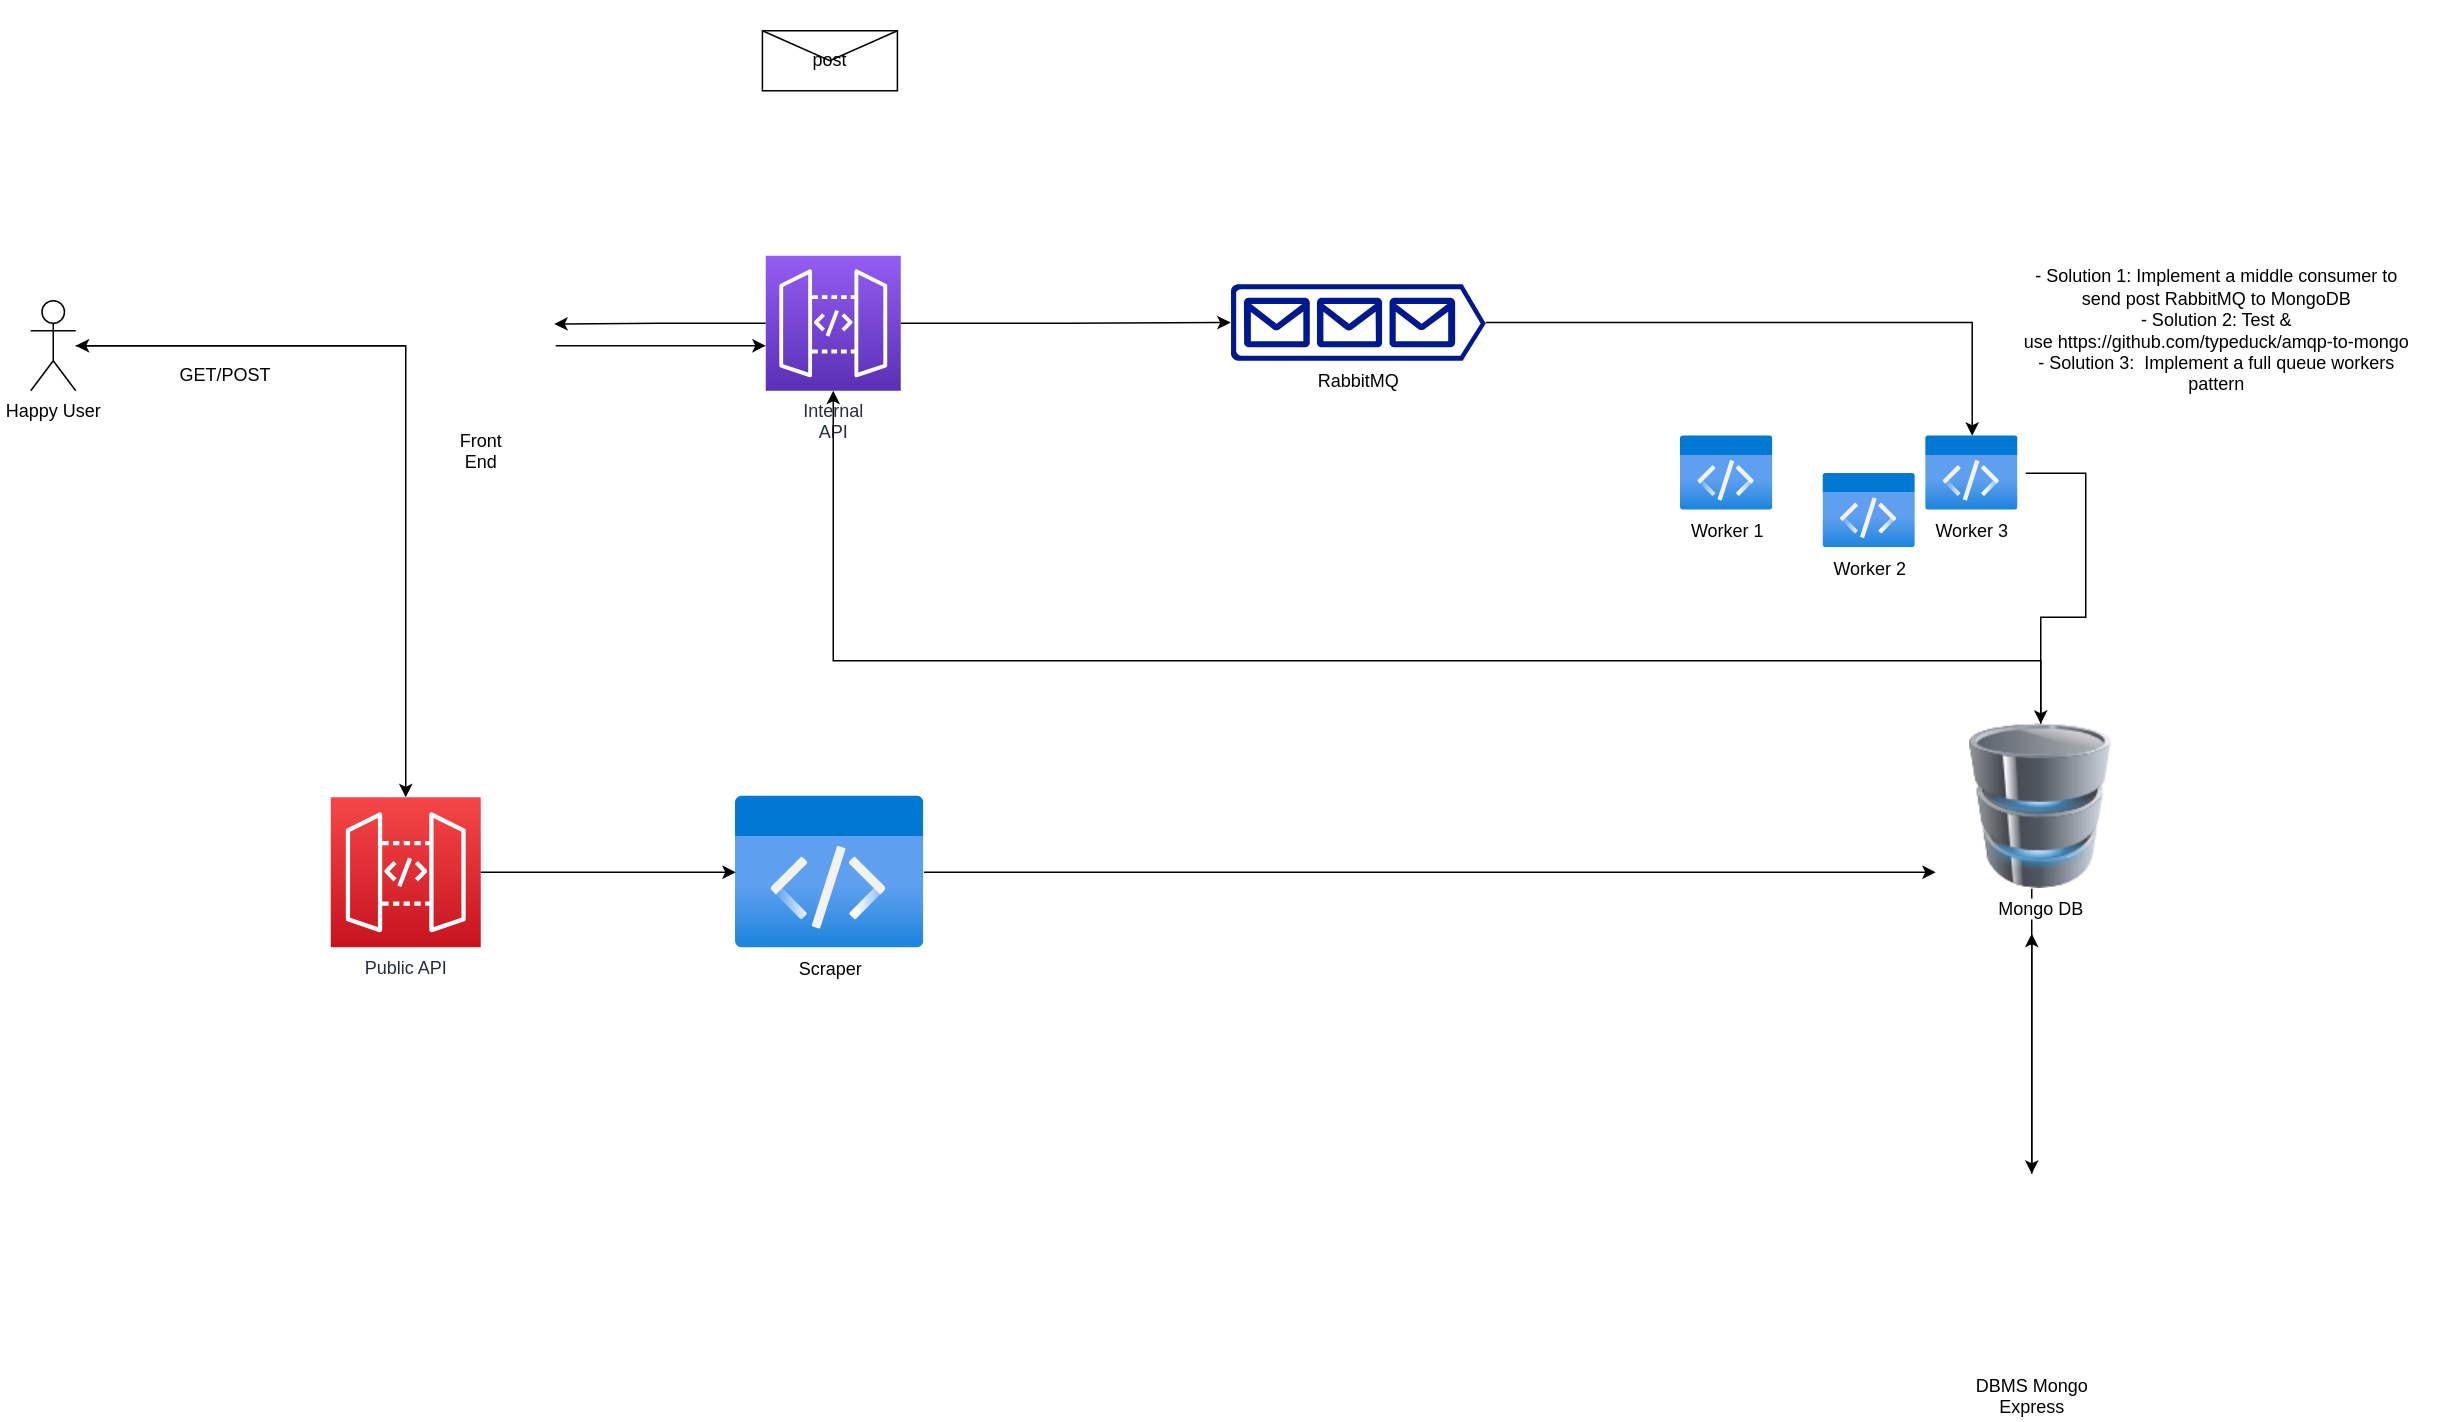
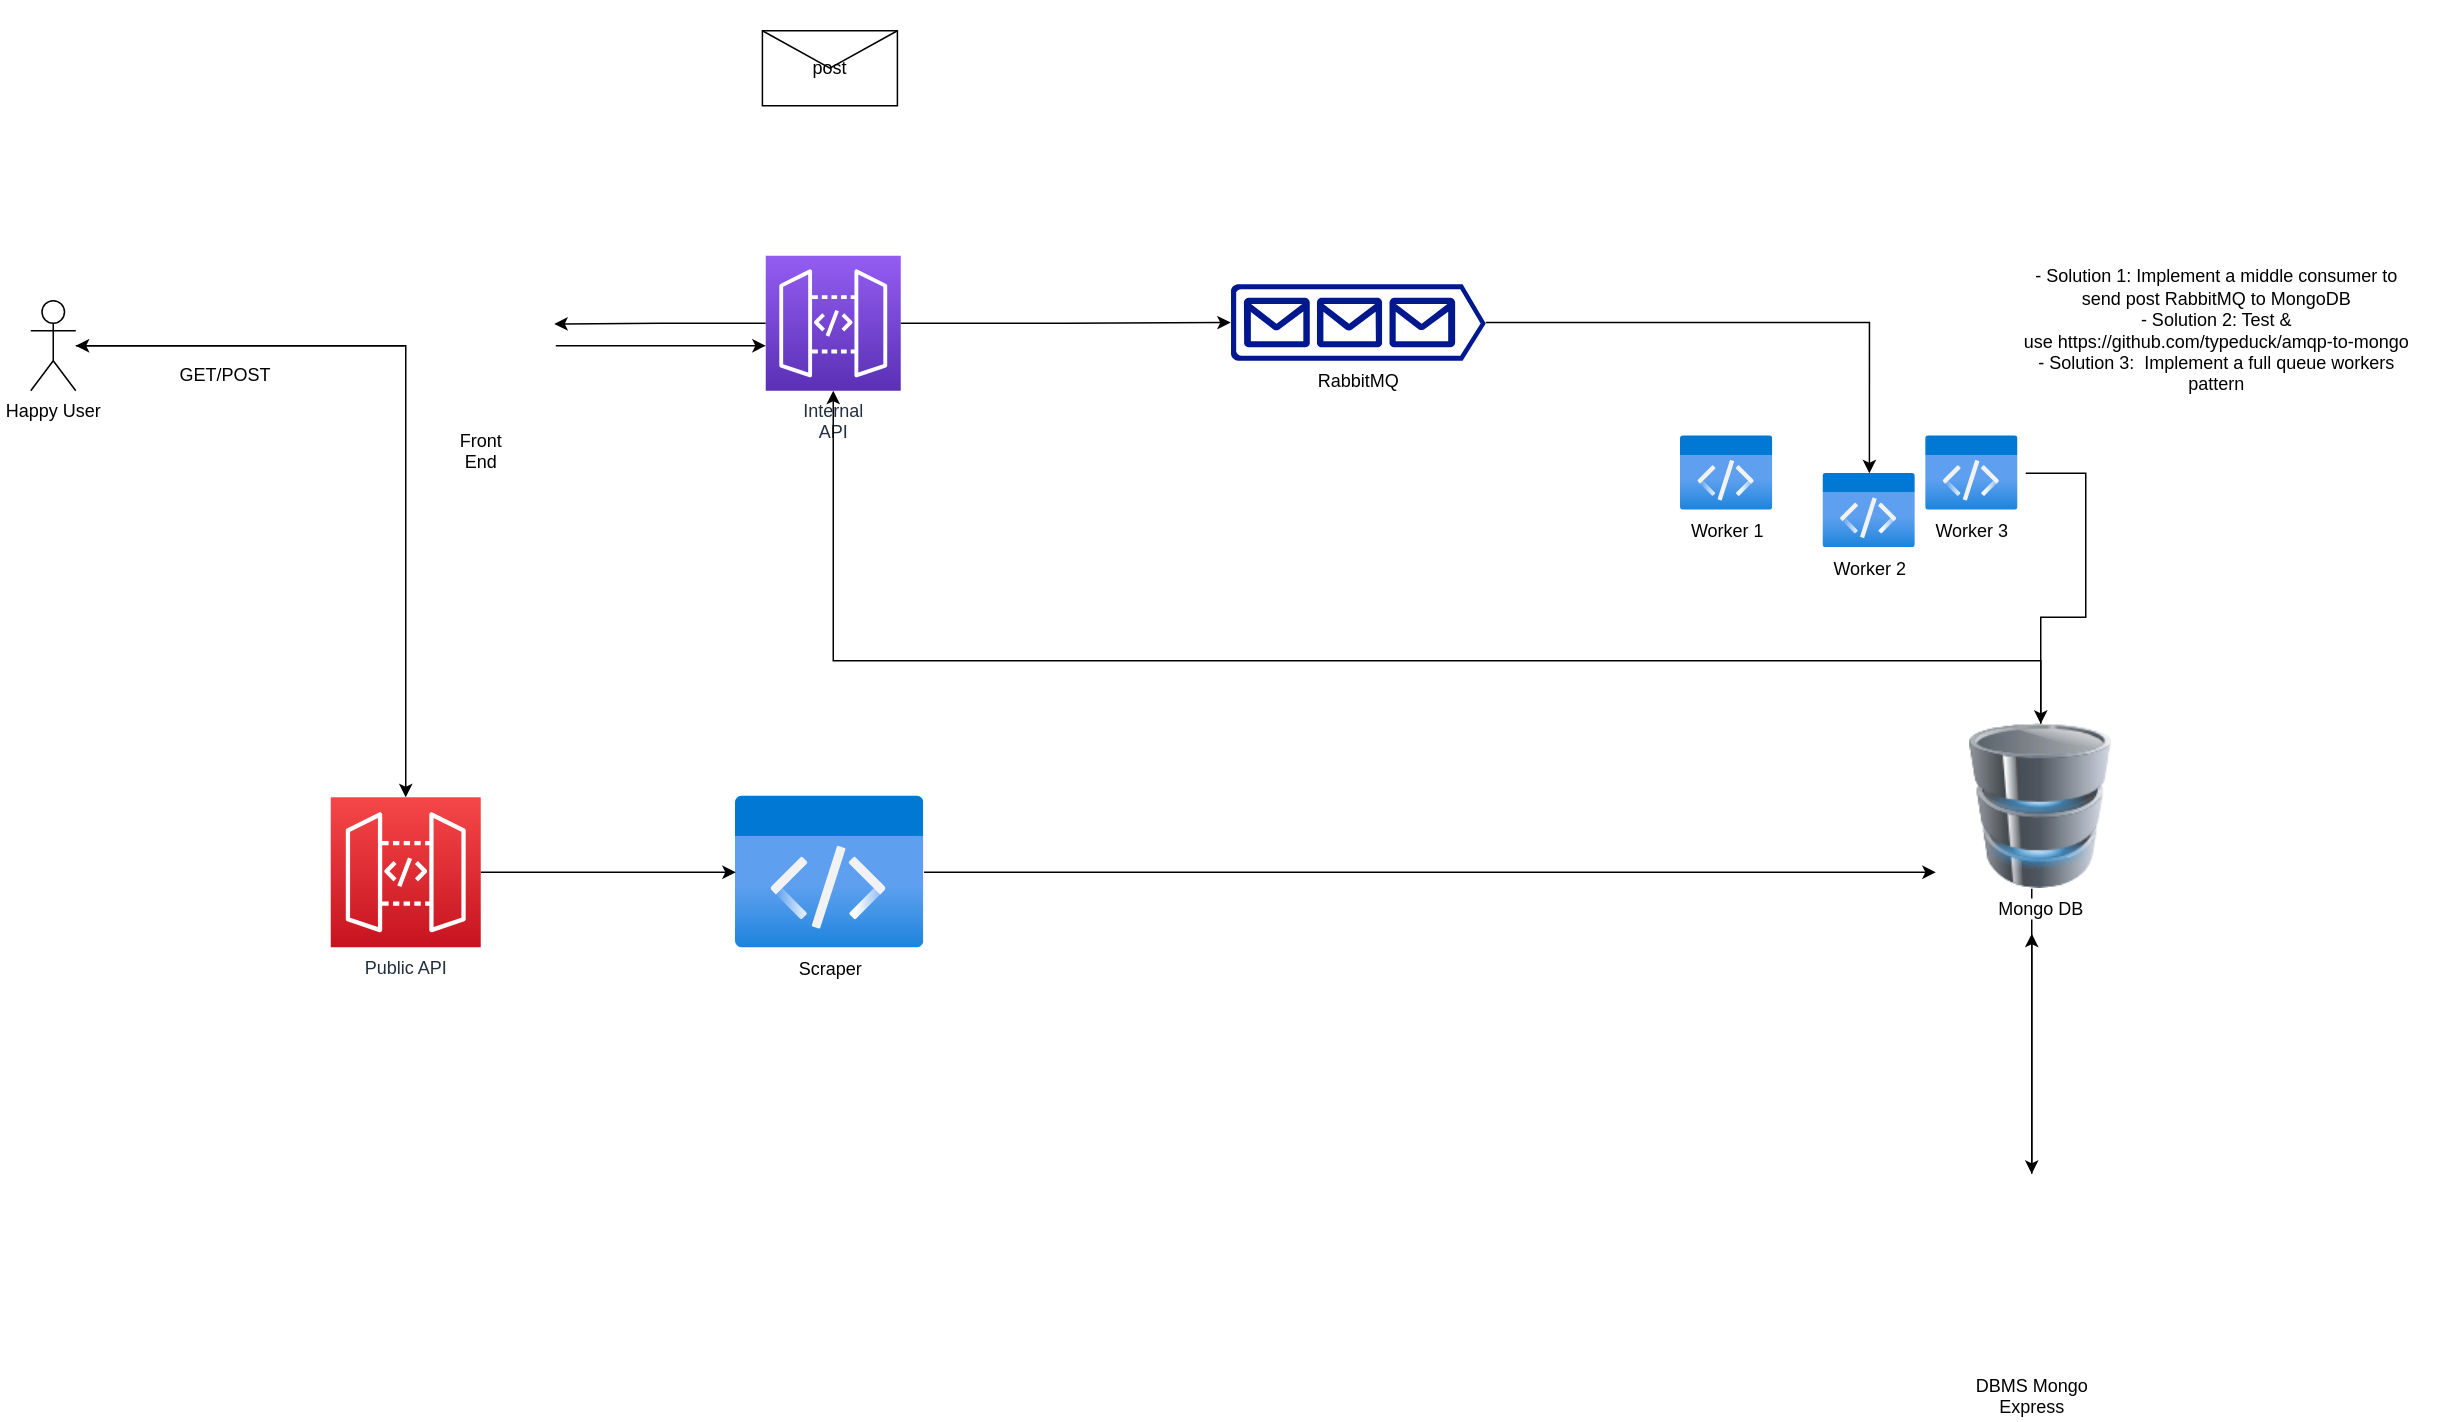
node "post": size 135x60 -> 135x75
edge "RabbitMQ" -> "Worker 3": now "RabbitMQ" -> "Worker 2"
